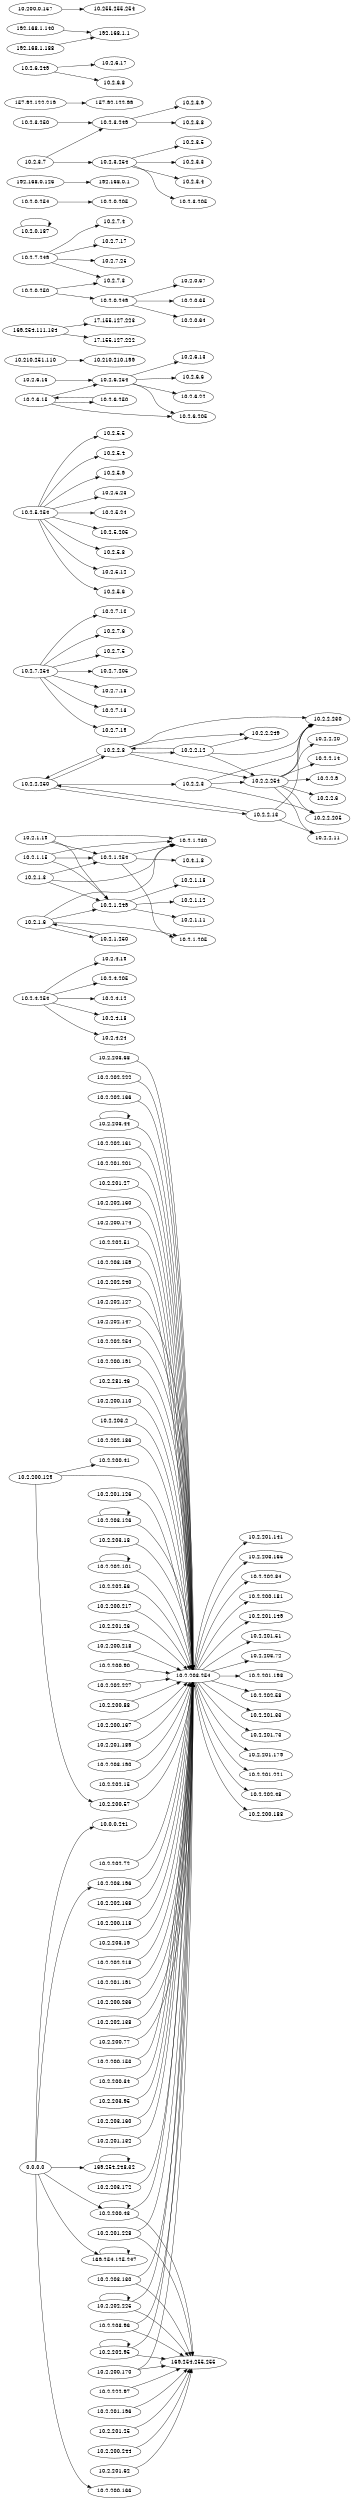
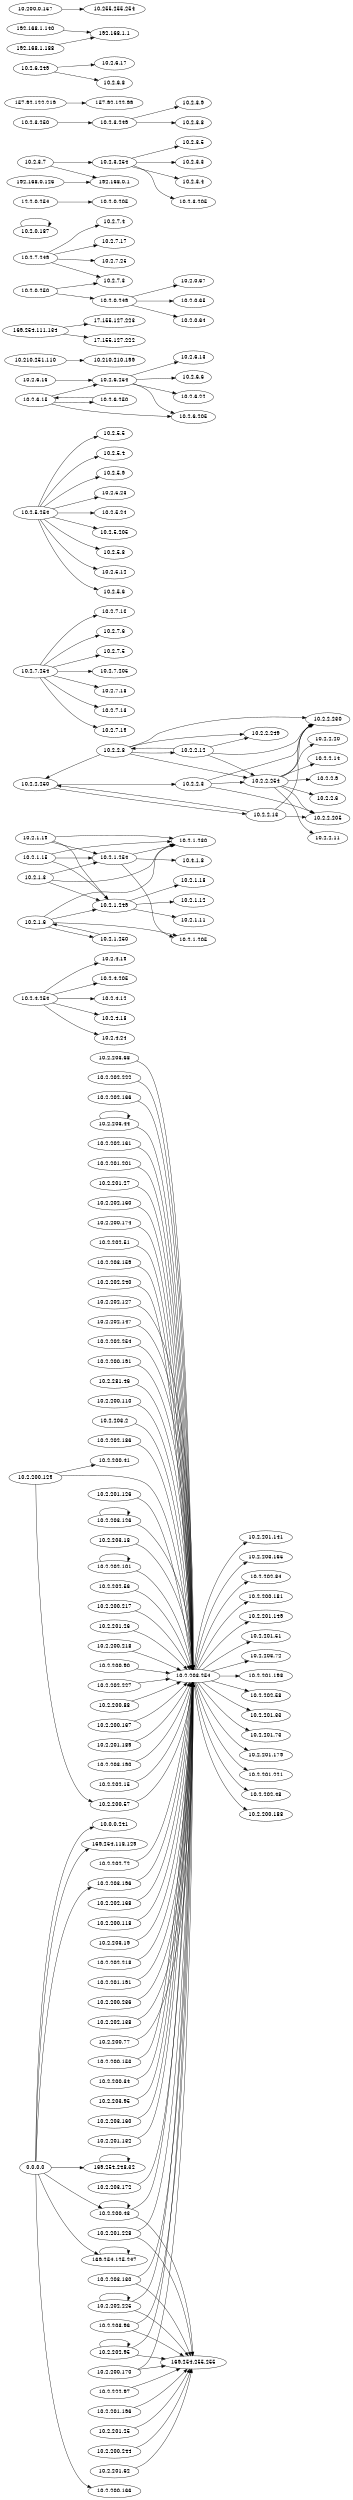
edge "10.2.3.7" -> "10.2.3.249": now "10.2.3.7" -> "192.168.0.1"
node "10.2.0.254": label "10.2.0.254" -> "12.2.0.254"
edge "10.2.2.250" -> "10.2.2.8": removed
edge "10.2.2.13" -> "10.2.2.11": now "10.2.2.13" -> "10.2.2.205"
node "169.254.118.129": added
